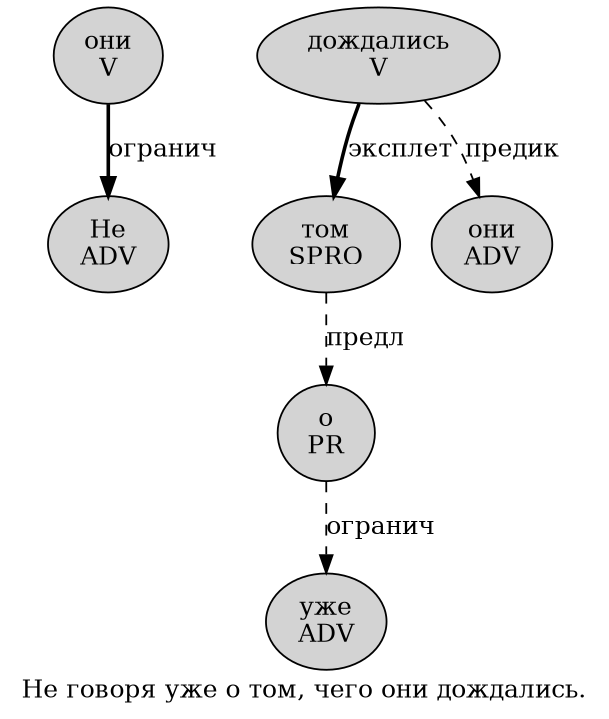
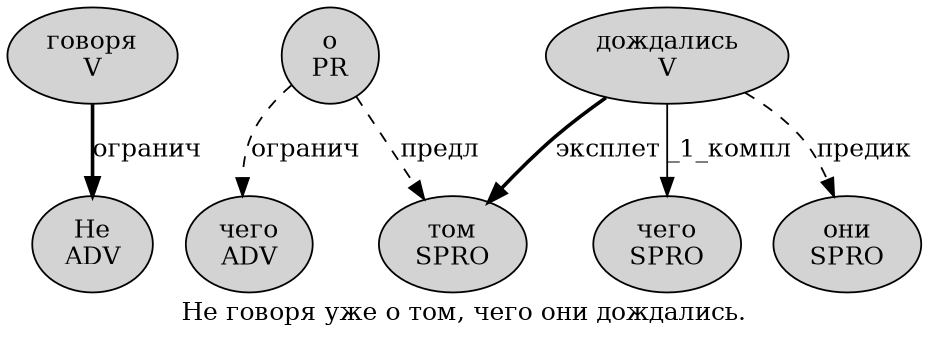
node "они V": label "они V" -> "говоря V"
node "они ADV": label "они ADV" -> "они SPRO"
node "чего SPRO": added
edge "том SPRO" -> "о PR": reversed
node "уже ADV": label "уже ADV" -> "чего ADV"
